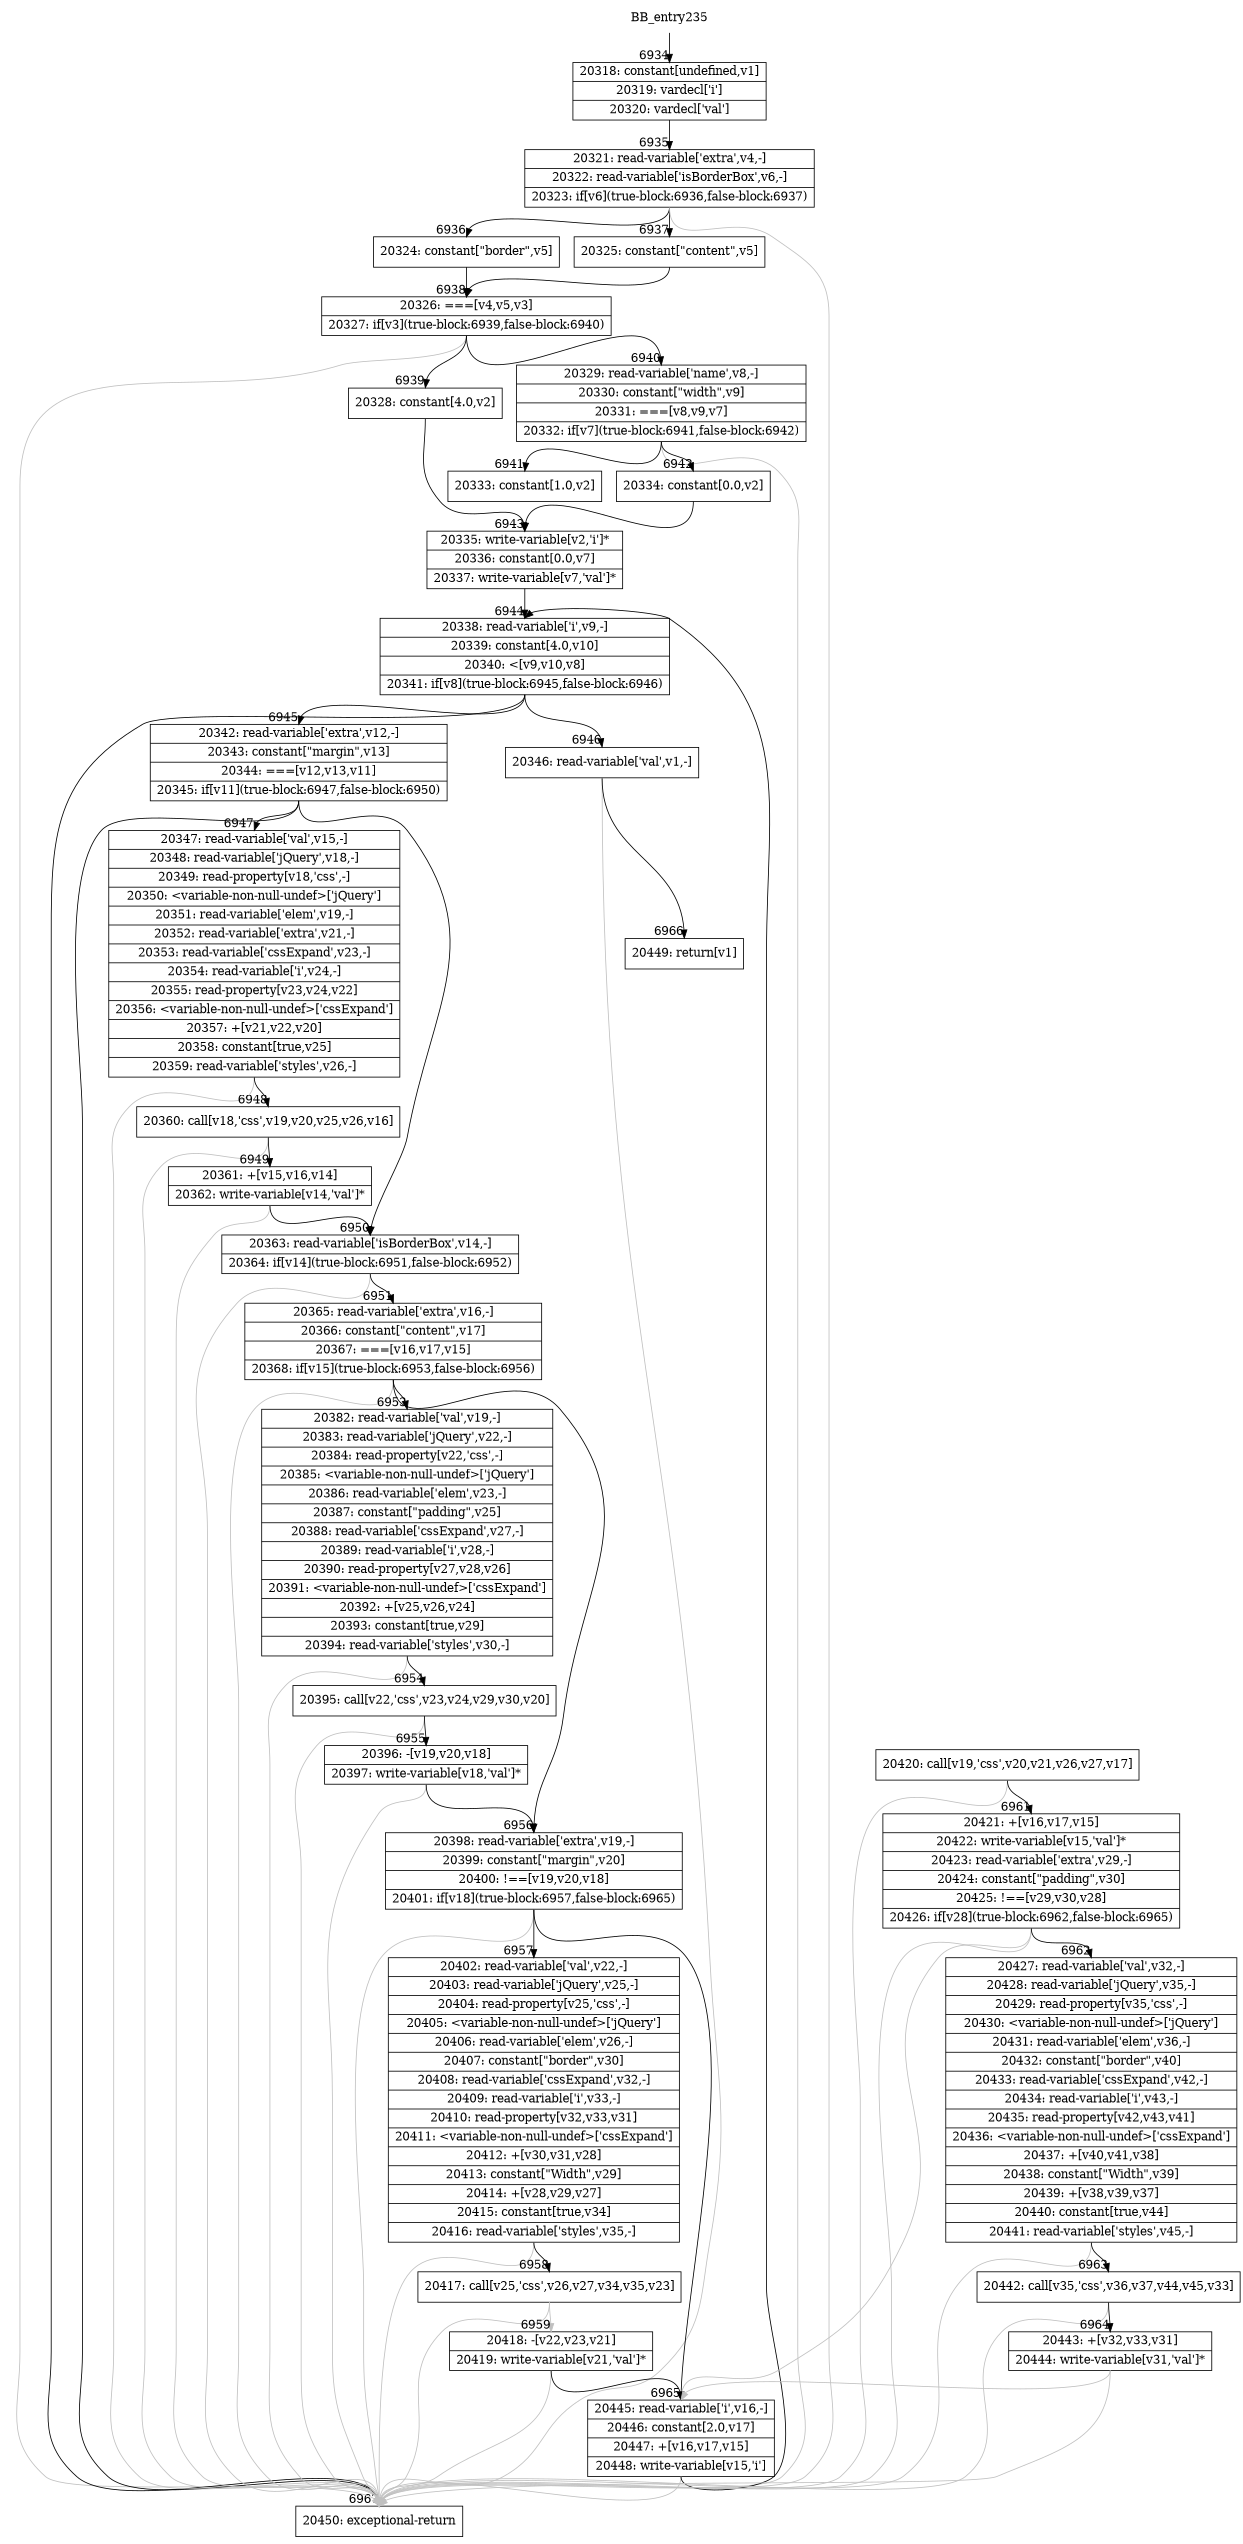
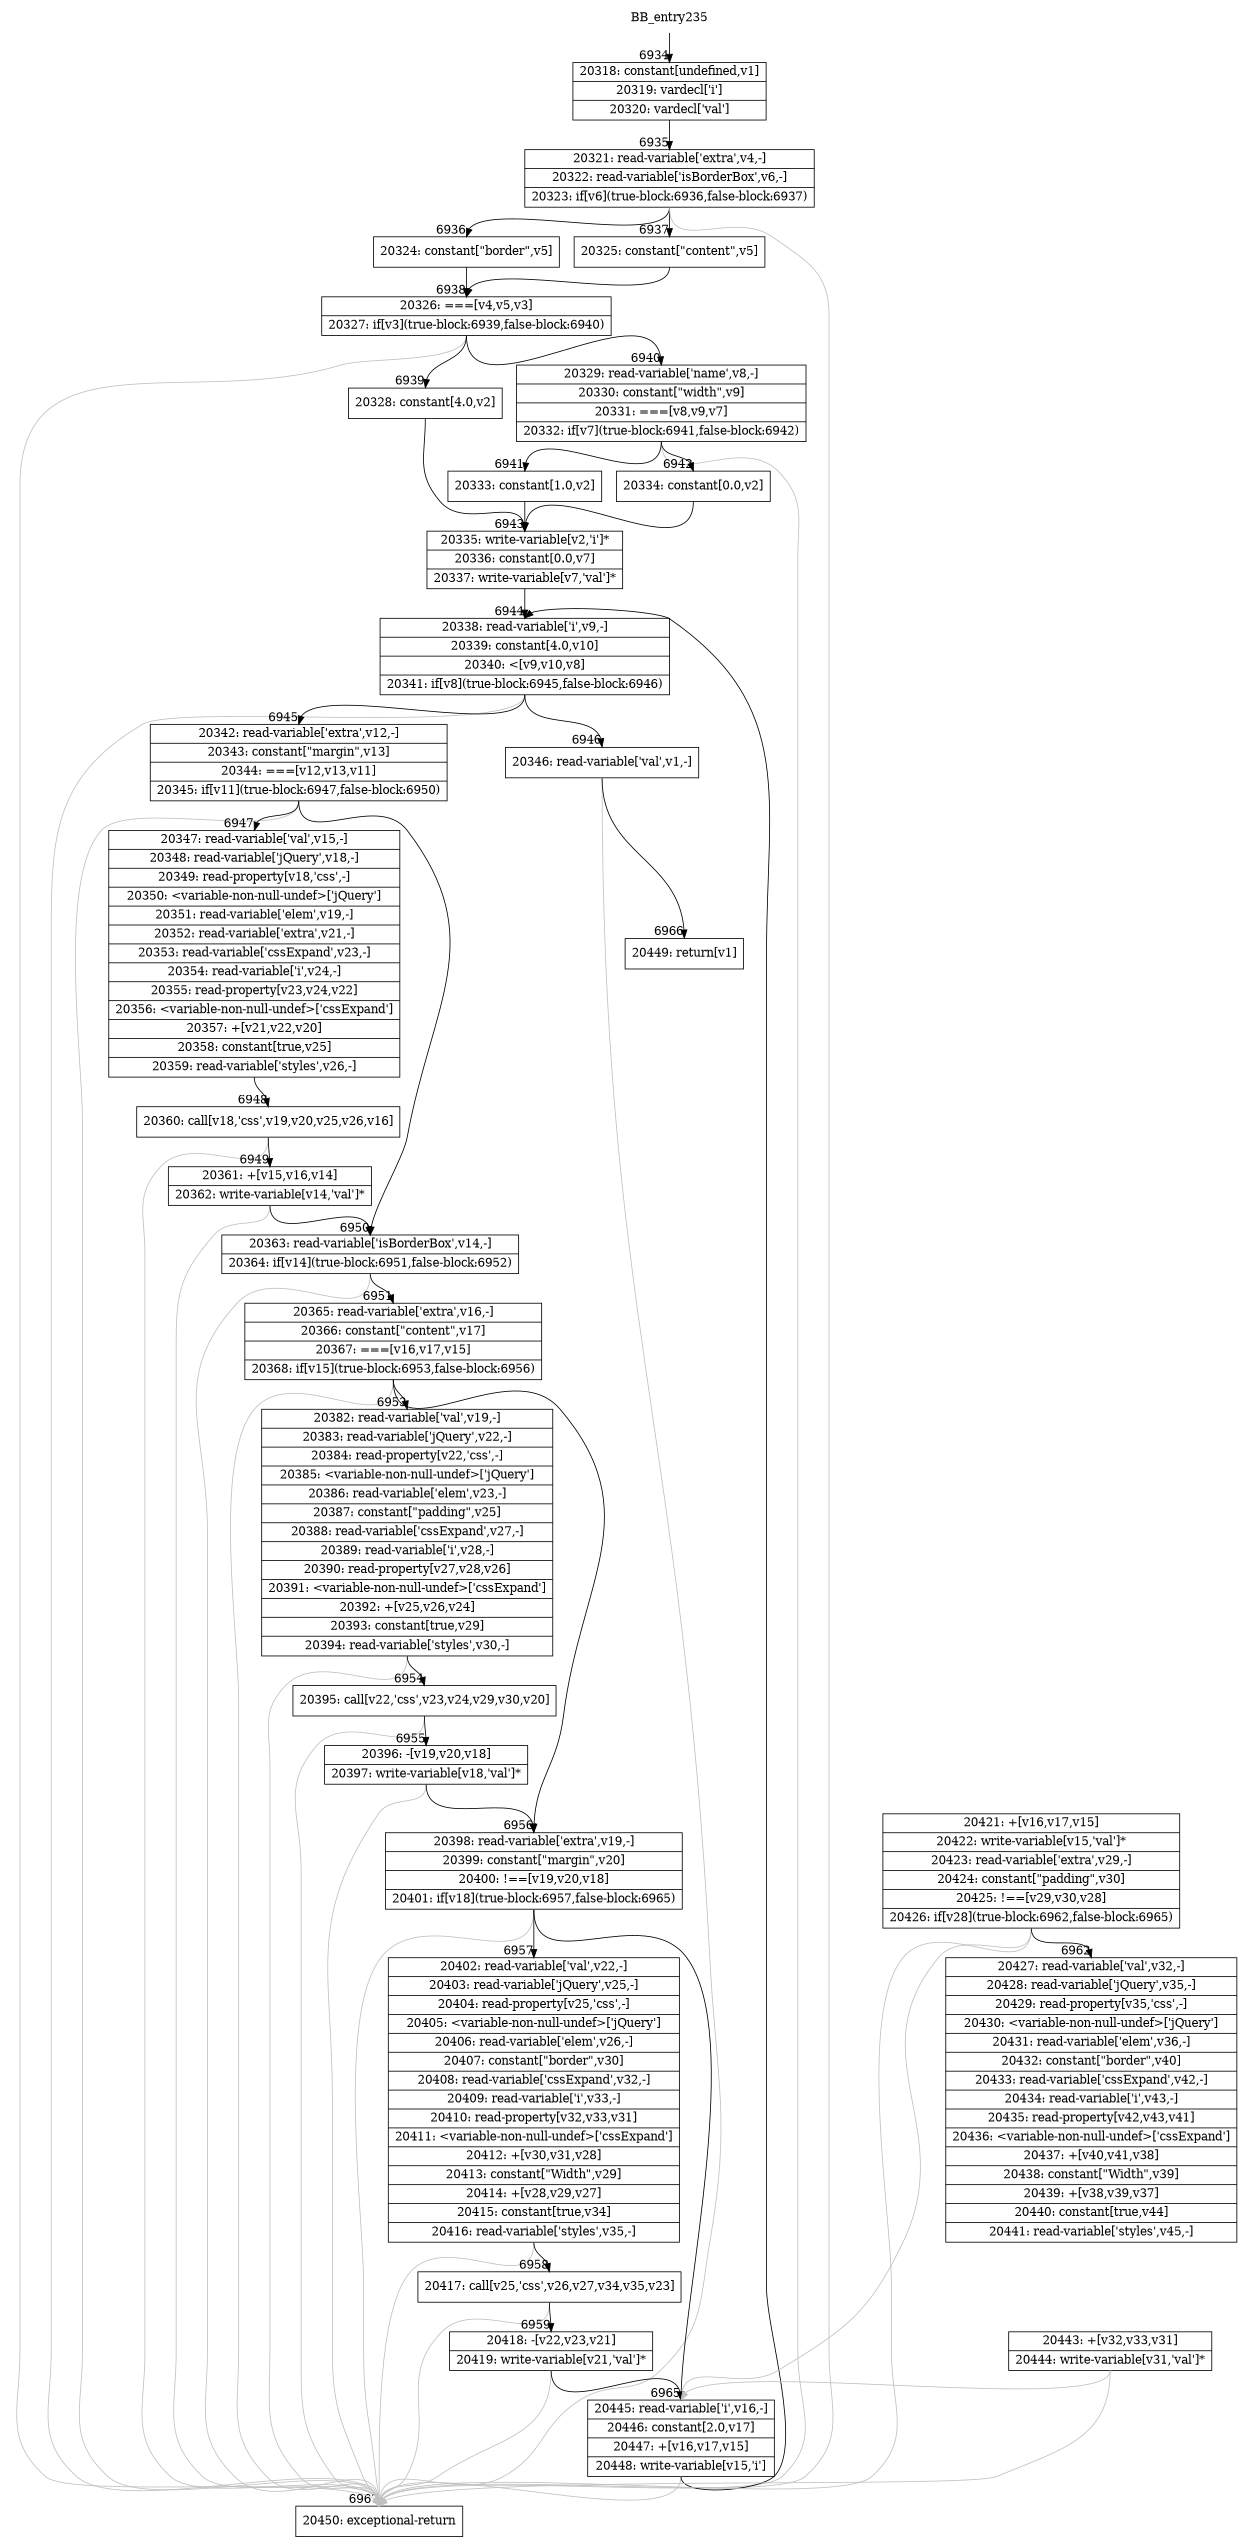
edge "20333: constant[1.0,v2]" -> "20335: write-variable[v2,'i']*": added
edge "20338: read-variable['i',v9,-]" -> "20450: exceptional-return": color black -> gray
edge "20342: read-variable['extra',v12,-]" -> "20450: exceptional-return": color black -> gray
node "20420: call[v19,'css',v20,v21,v26,v27,v17]": removed
edge "20347: read-variable['val',v15,-]" -> "20450: exceptional-return": removed
node "20442: call[v35,'css',v36,v37,v44,v45,v33]": removed
edge "20417: call[v25,'css',v26,v27,v34,v35,v23]" -> "20418: -[v22,v23,v21]": color gray -> black
edge "20427: read-variable['val',v32,-]" -> "20450: exceptional-return": removed
